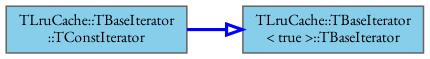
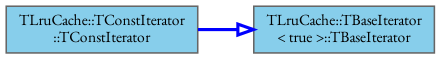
node "TLruCache::TBaseIterator ::TConstIterator": label "TLruCache::TBaseIterator ::TConstIterator" -> "TLruCache::TConstIterator ::TConstIterator"
